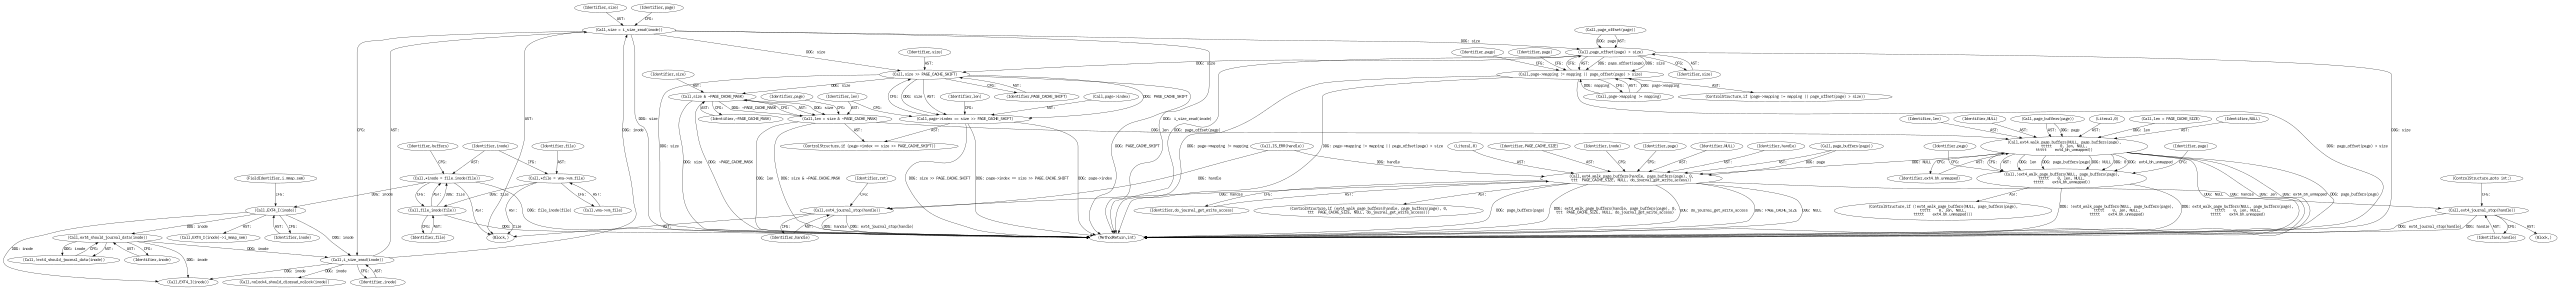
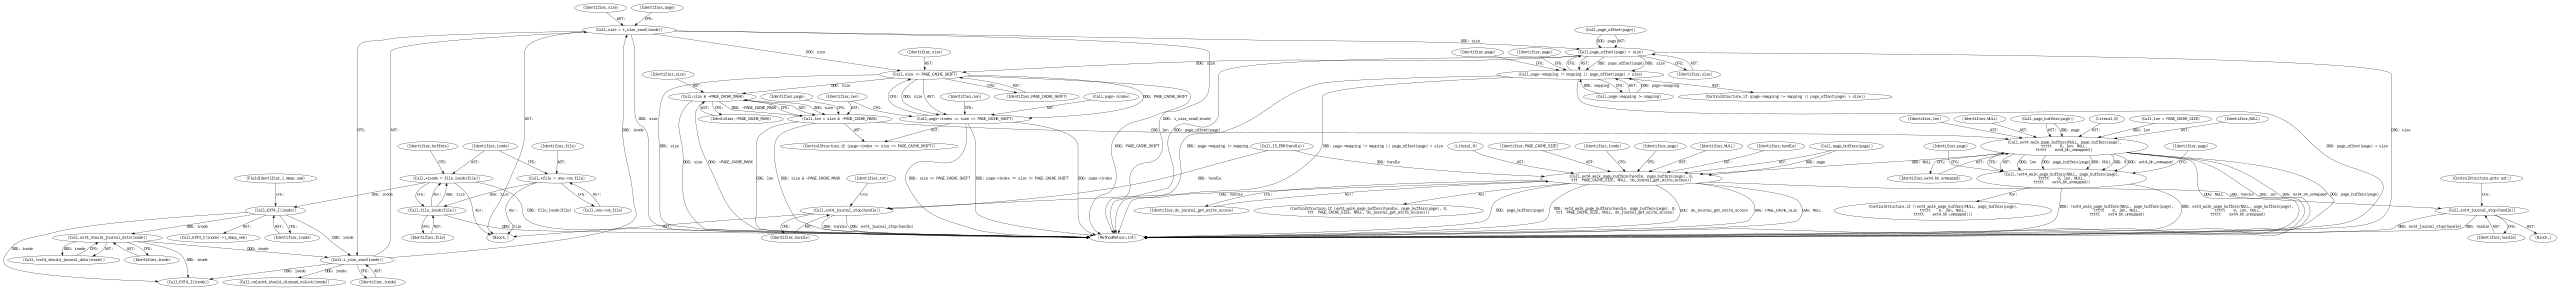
node "(ControlStructure,goto int;)": label "(ControlStructure,goto int;)" -> "(ControlStructure,goto out;)"
